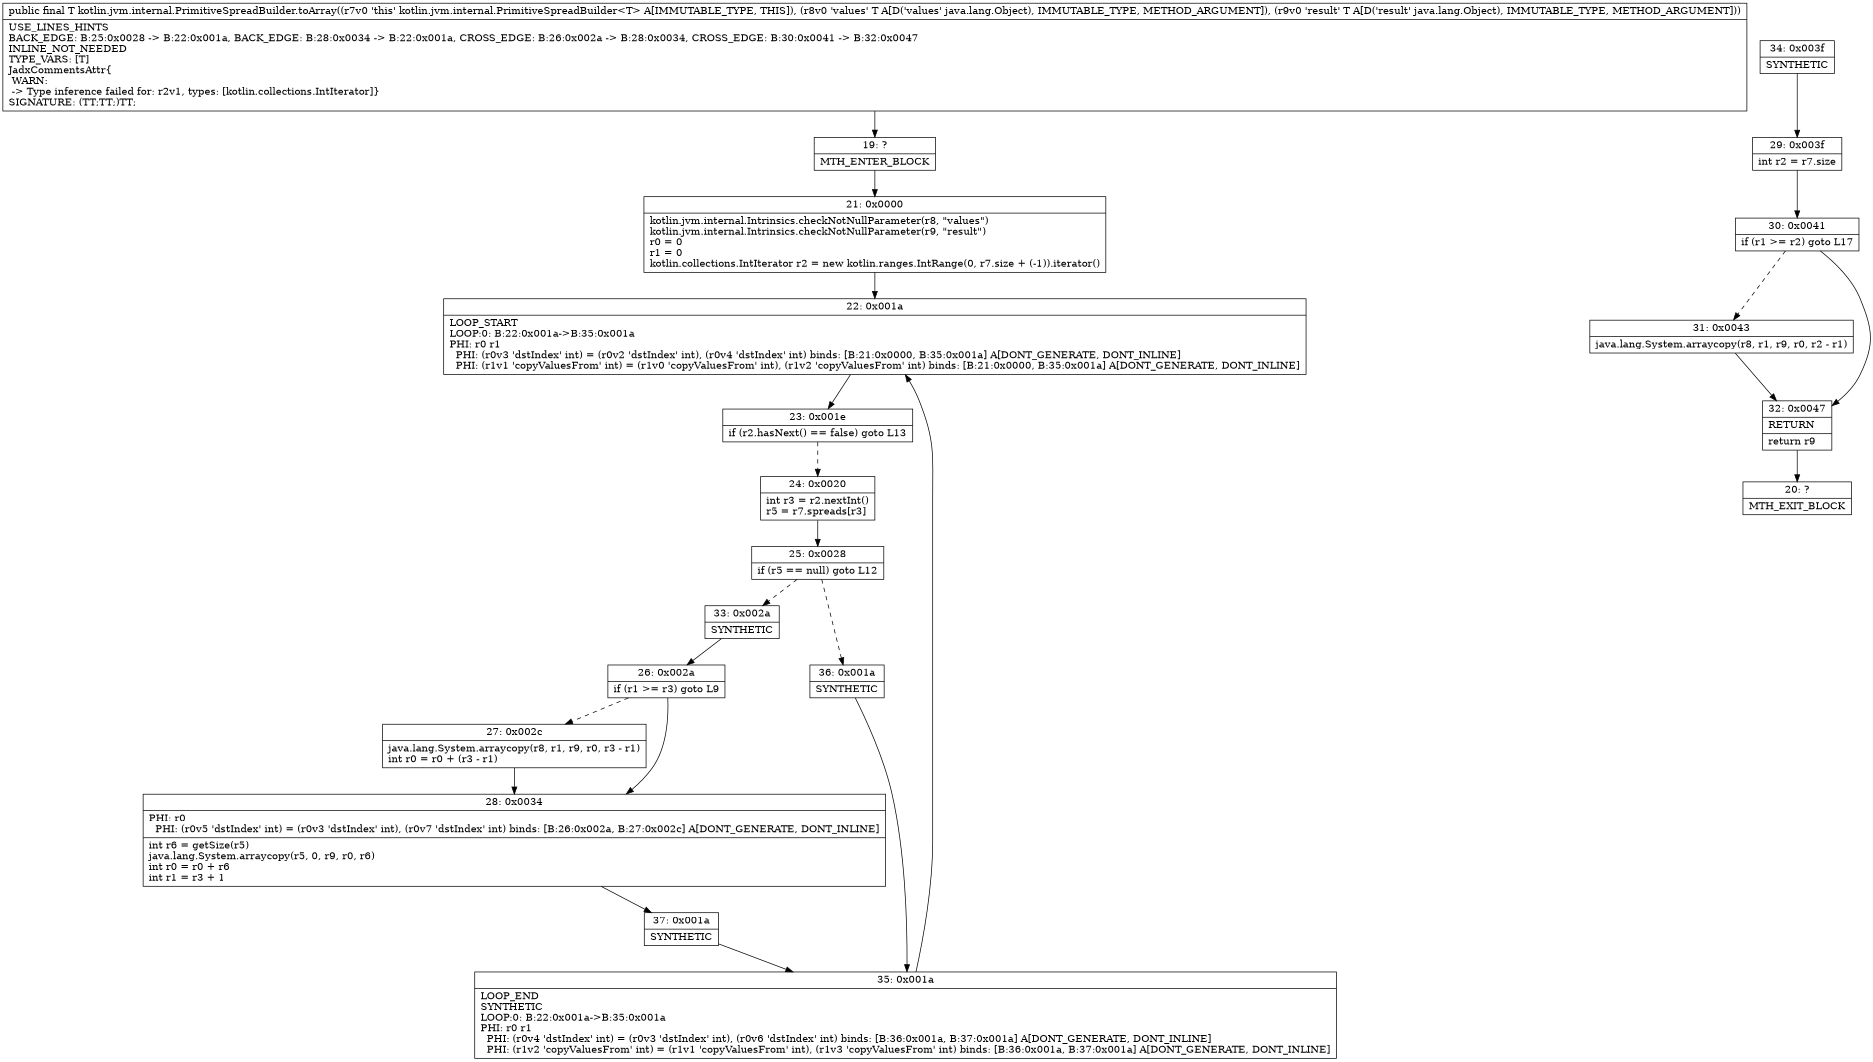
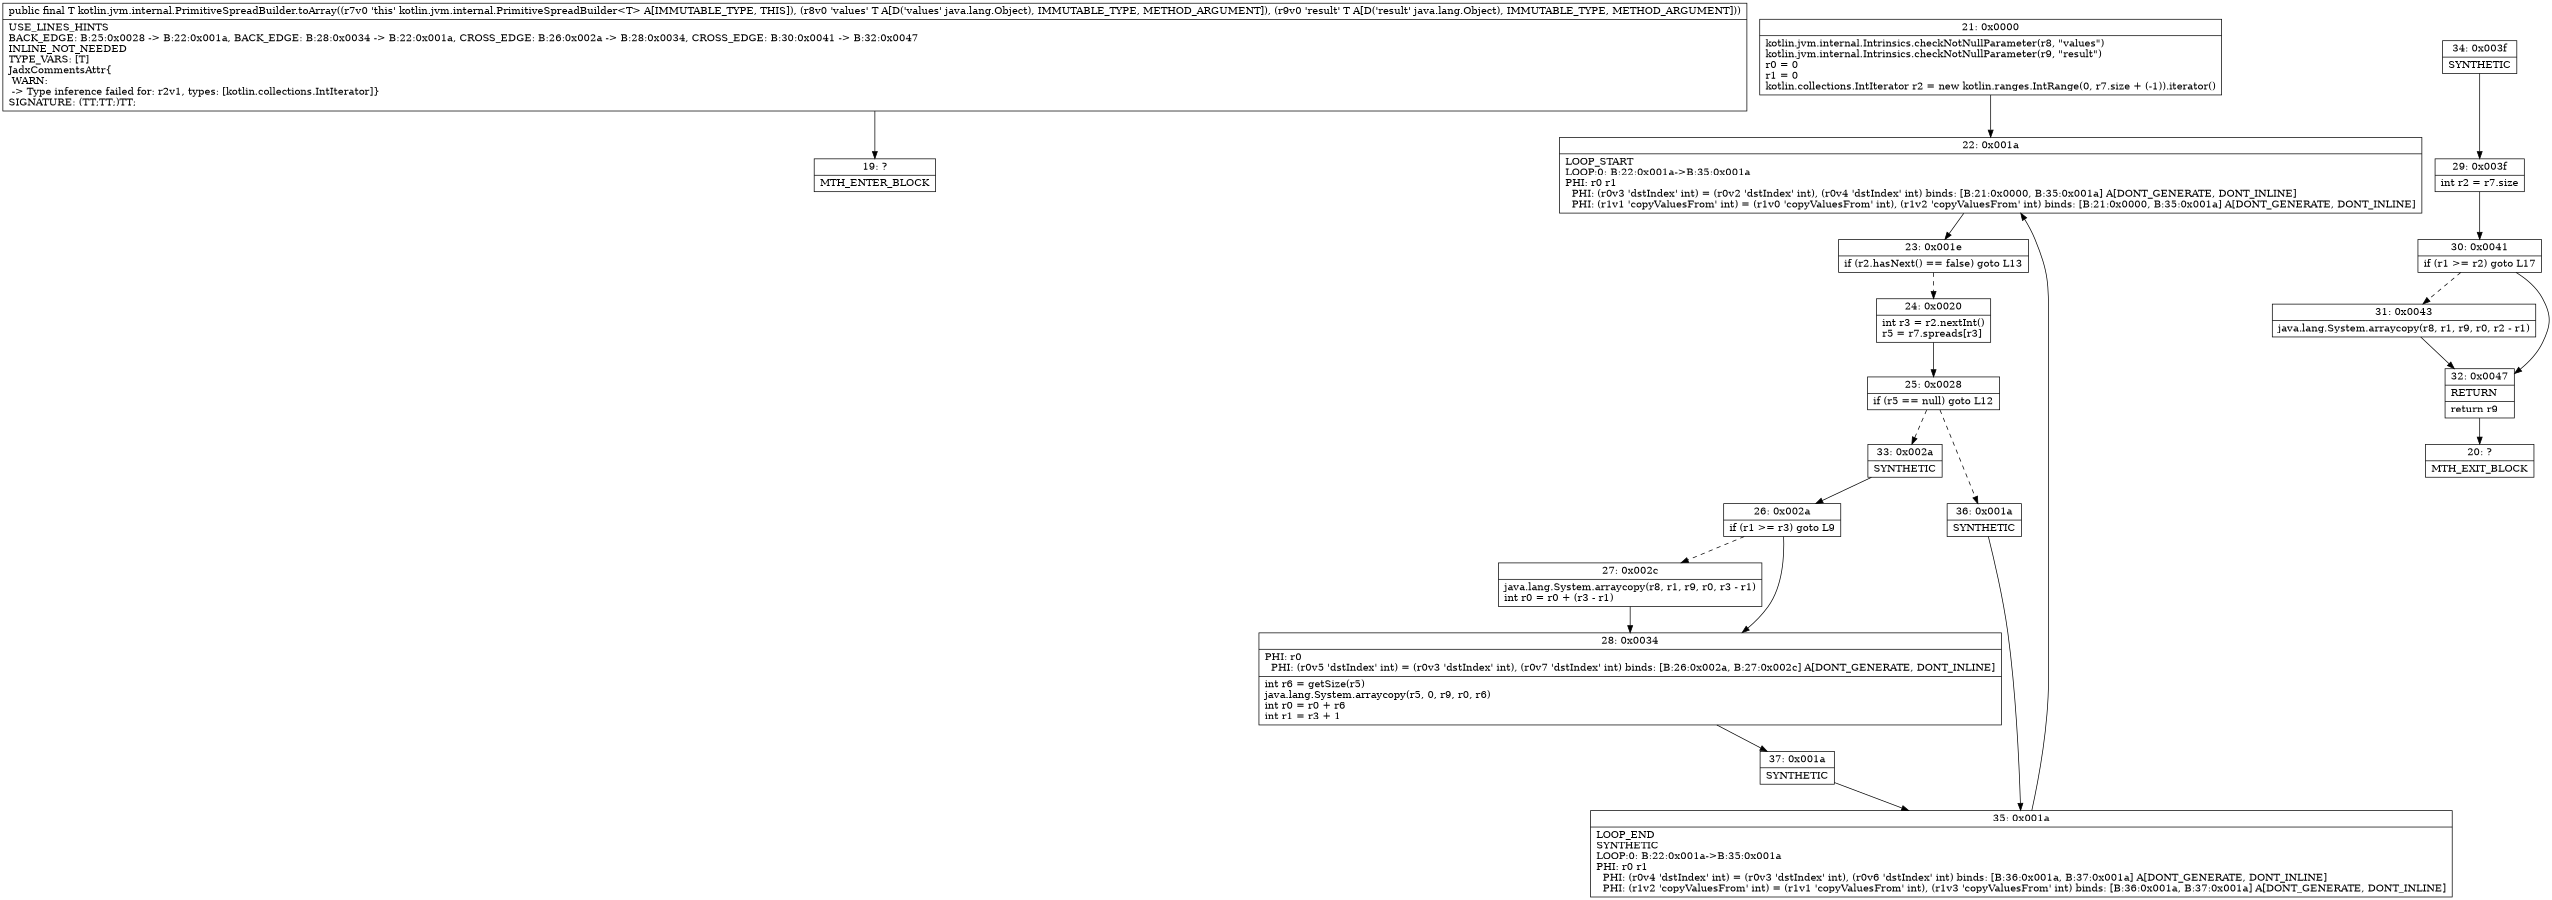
edge "19: ?" -> "21: 0x0000": removed
